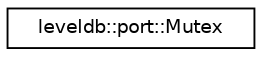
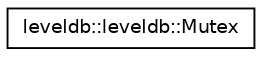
node "leveldb::port::Mutex": label "leveldb::port::Mutex" -> "leveldb::leveldb::Mutex"
